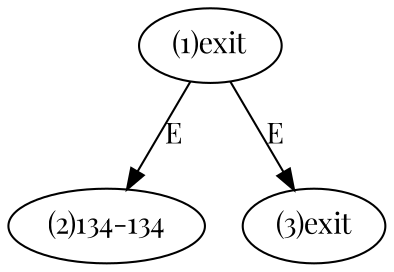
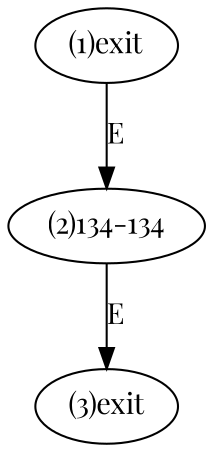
edge "(1)exit" -> "(3)exit": now "(2)134-134" -> "(3)exit"
